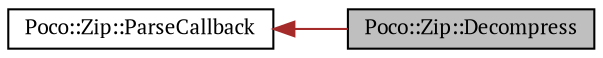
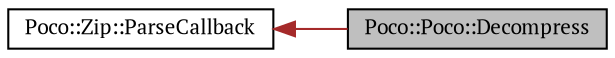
node "Poco::Zip::Decompress": label "Poco::Zip::Decompress" -> "Poco::Poco::Decompress"
